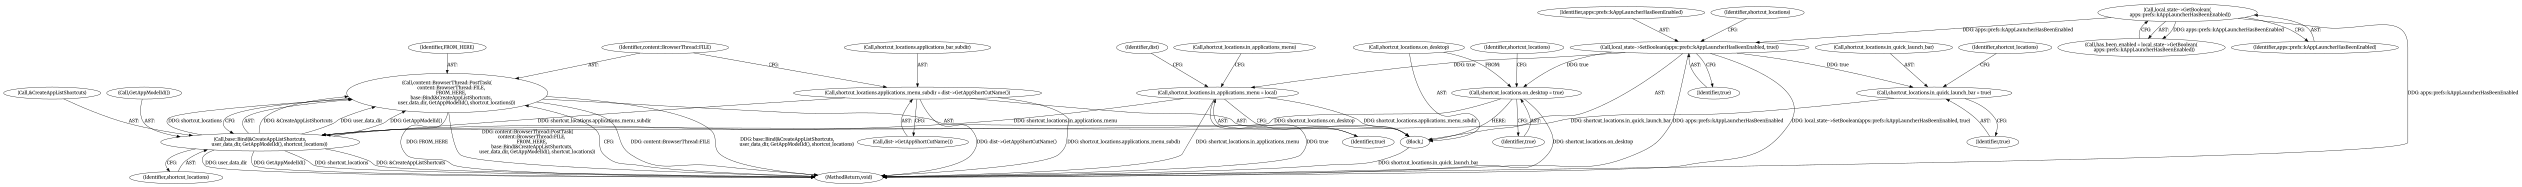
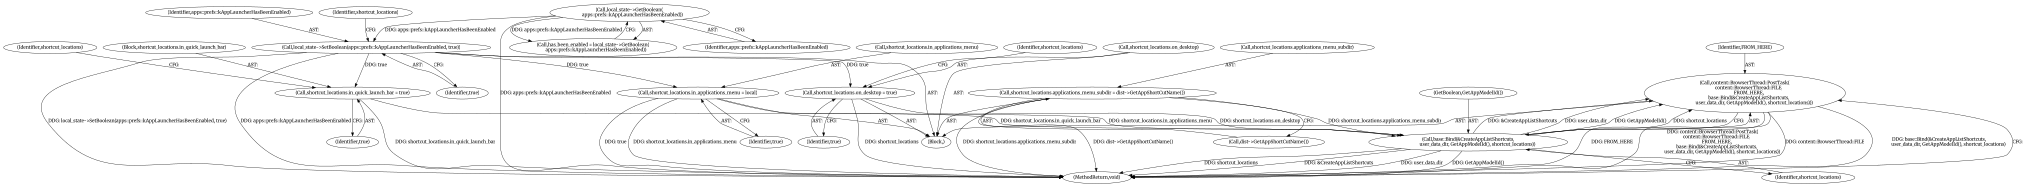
node "(Identifier,content::BrowserThread::FILE)": removed
node "(Call,shortcut_locations.applications_bar_subdir)": label "(Call,shortcut_locations.applications_bar_subdir)" -> "(Call,shortcut_locations.applications_menu_subdir)"
node "(Identifier,dist)": removed
node "(Call,shortcut_locations.in_quick_launch_bar)": label "(Call,shortcut_locations.in_quick_launch_bar)" -> "(Block,shortcut_locations.in_quick_launch_bar)"
edge "(Call,shortcut_locations.in_applications_menu)" -> "(Call,shortcut_locations.in_applications_menu = local)": label "CFG: " -> "AST: "
edge "(Call,shortcut_locations.on_desktop)" -> "(Call,shortcut_locations.on_desktop = true)": label "FROM: " -> "AST: "
node "(Call,&CreateAppListShortcuts)": removed
node "(Call,GetAppModelId())": label "(Call,GetAppModelId())" -> "(GetBoolean,GetAppModelId())"
edge "(Call,shortcut_locations.in_applications_menu = local)" -> "(Block,)": label "DDG: shortcut_locations.applications_menu_subdir" -> "AST: "
edge "(Call,shortcut_locations.on_desktop = true)" -> "(Block,)": label "HERE: " -> "AST: "
edge "(Call,shortcut_locations.on_desktop = true)" -> "(MethodReturn,void)": label "DDG: shortcut_locations.on_desktop" -> "DDG: shortcut_locations"
edge "(Block,)" -> "(MethodReturn,void)": now "(Call,shortcut_locations.in_quick_launch_bar = true)" -> "(MethodReturn,void)"
